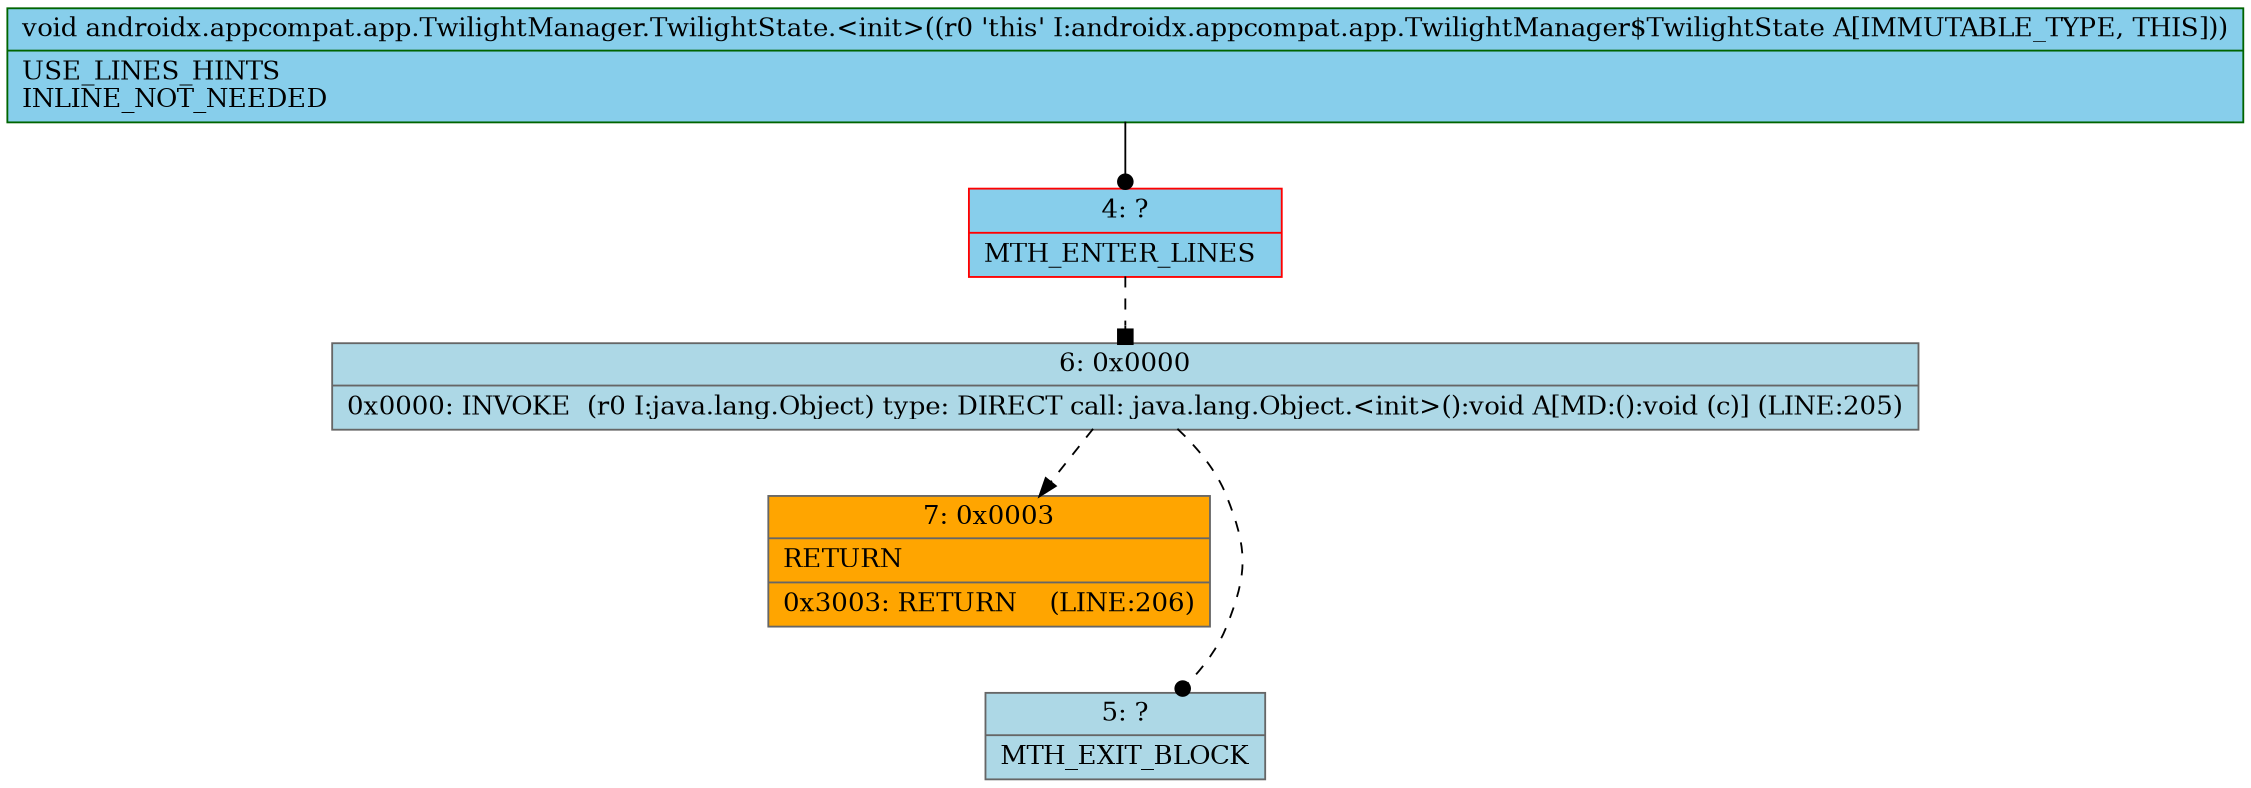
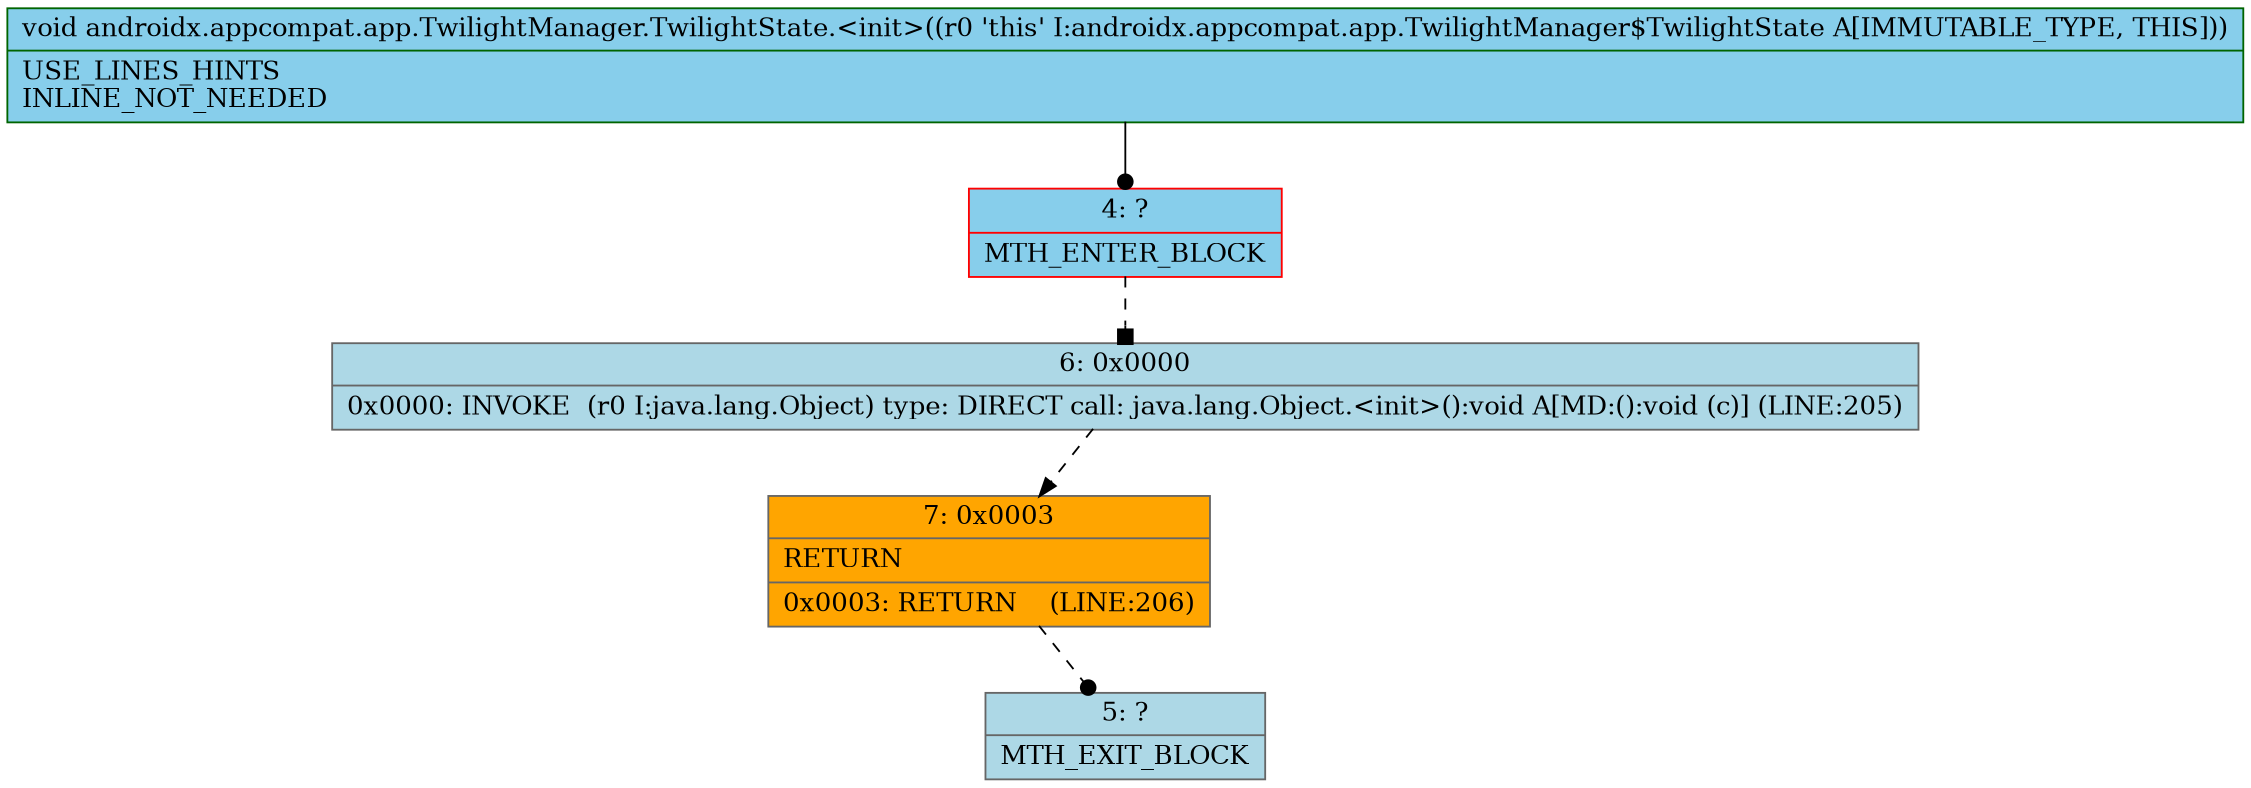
node "4: ?": text "MTH_ENTER_LINES" -> "MTH_ENTER_BLOCK"
edge "6: 0x0000" -> "5: ?": now "7: 0x0003" -> "5: ?"
node "7: 0x0003": text "0x3003: RETURN    (LINE:206)" -> "0x0003: RETURN    (LINE:206)"
